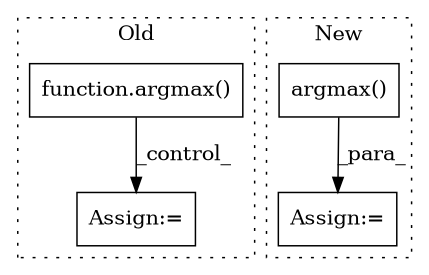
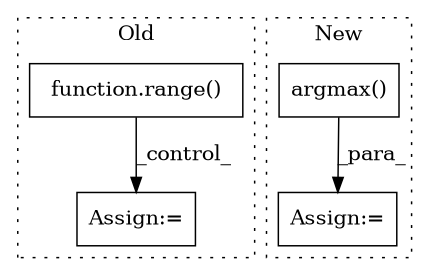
node "function.argmax()": label "function.argmax()" -> "function.range()"
